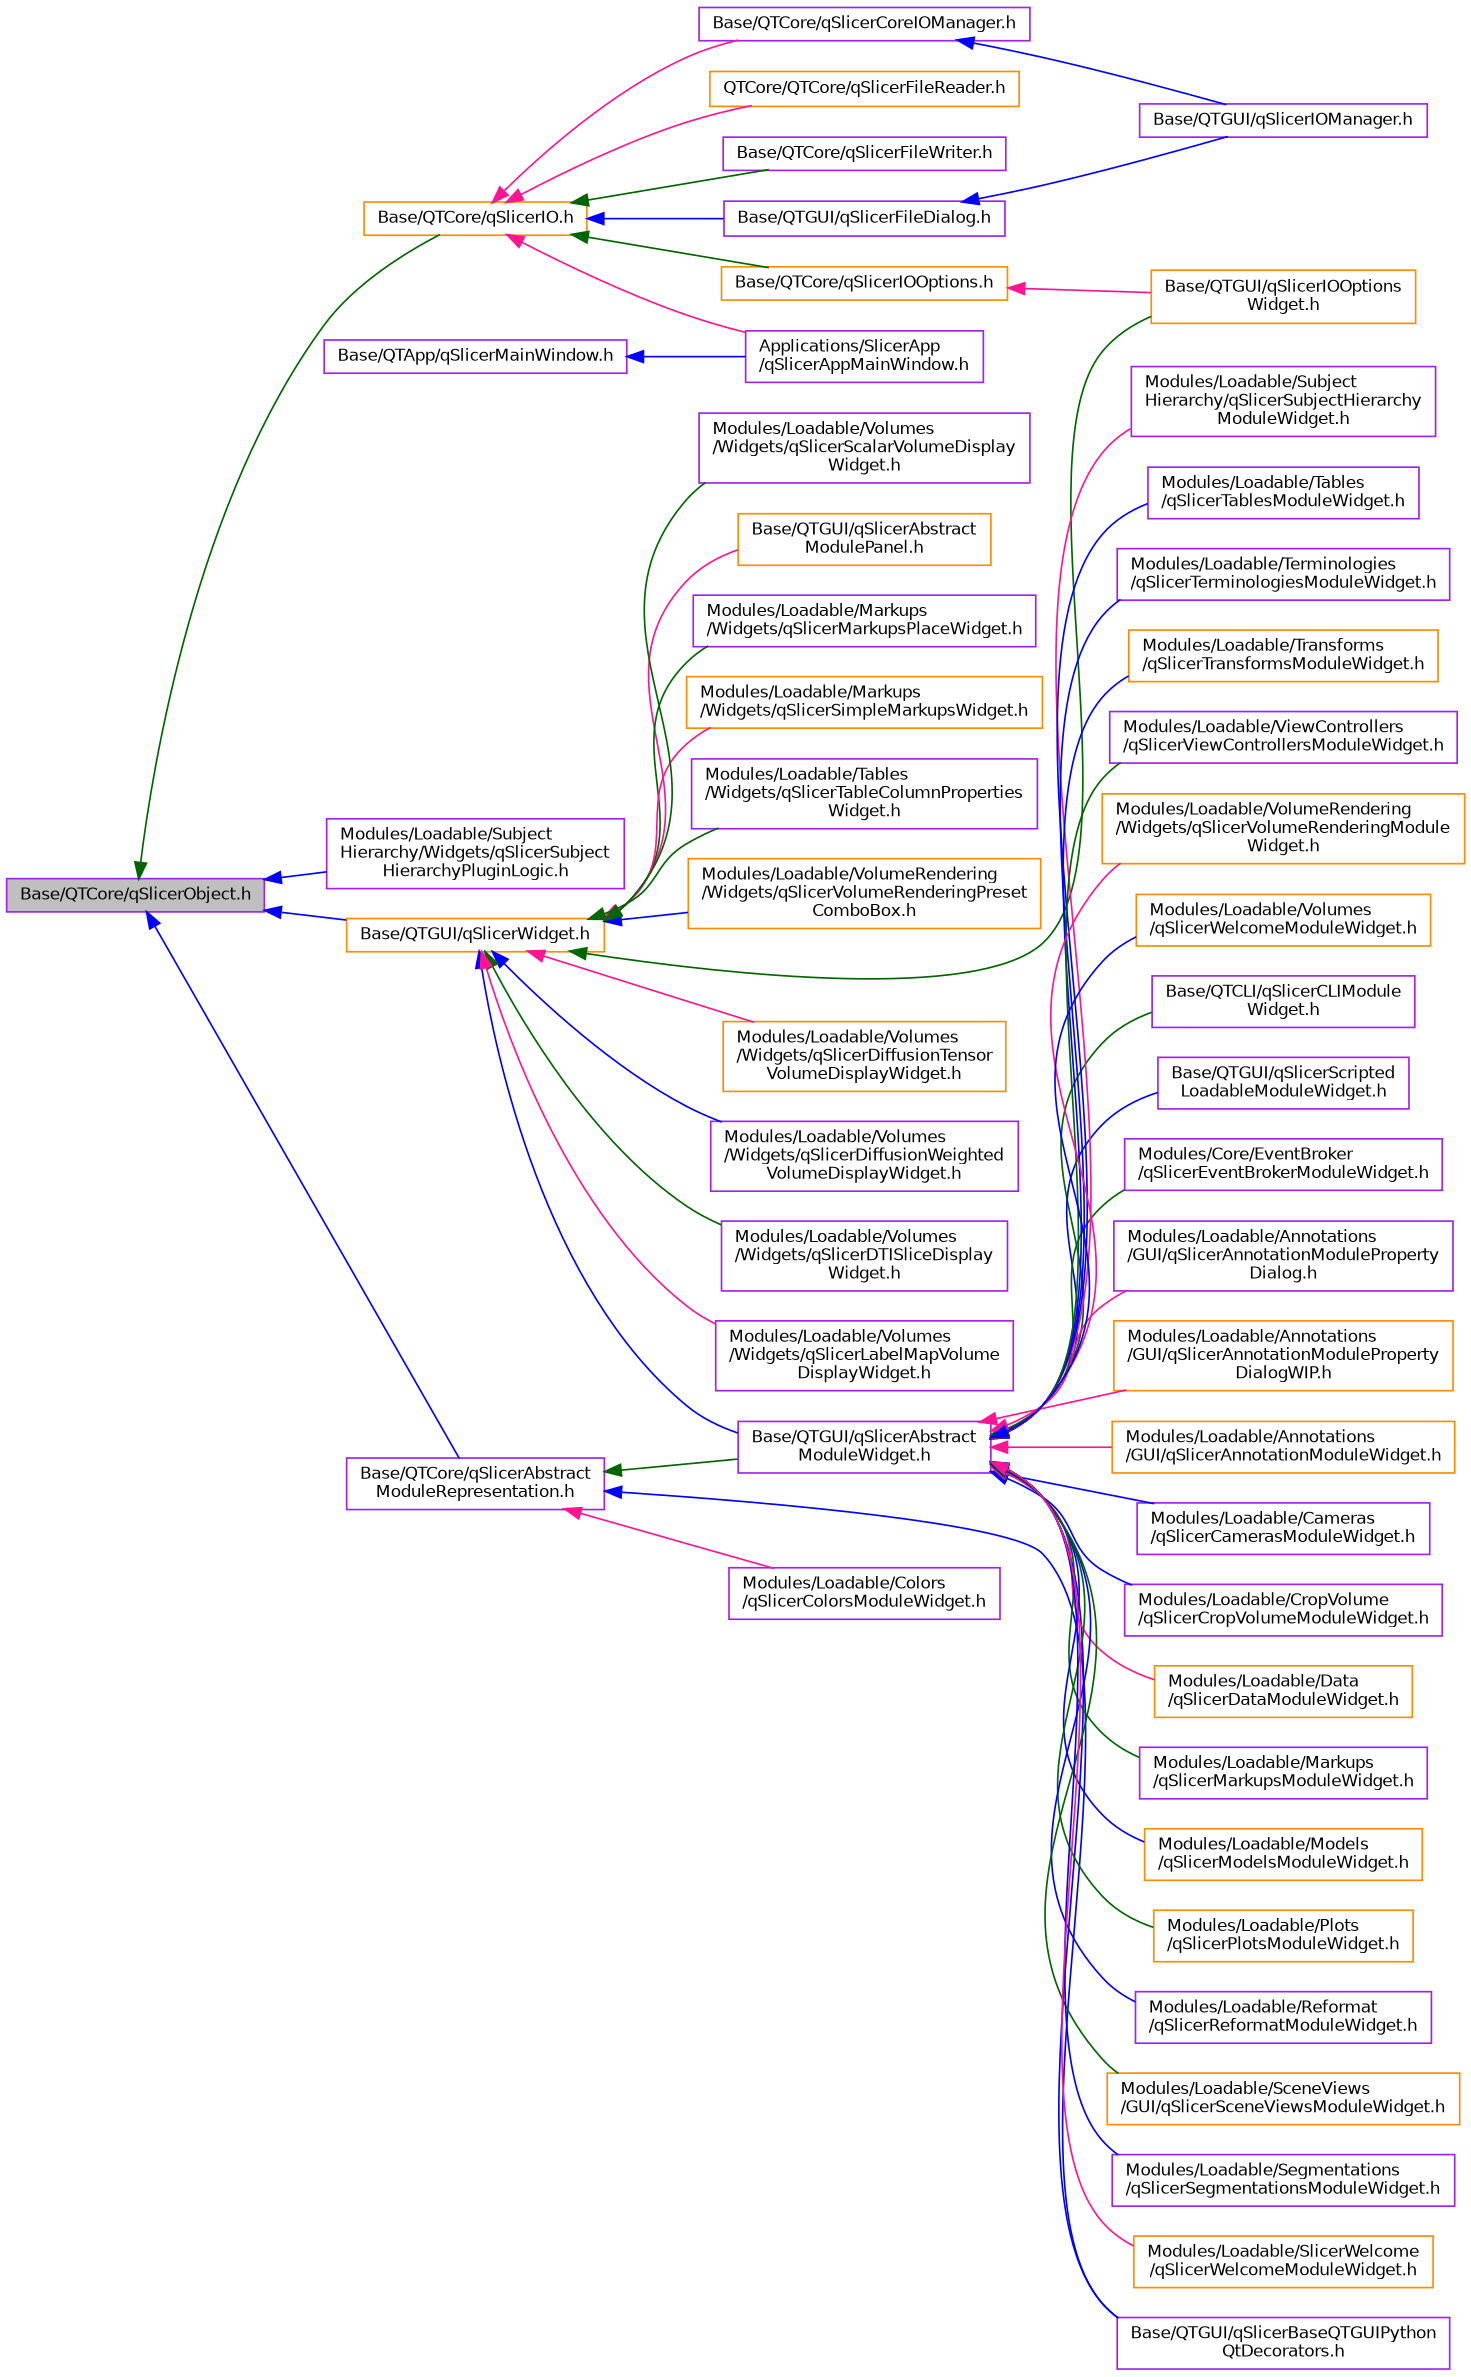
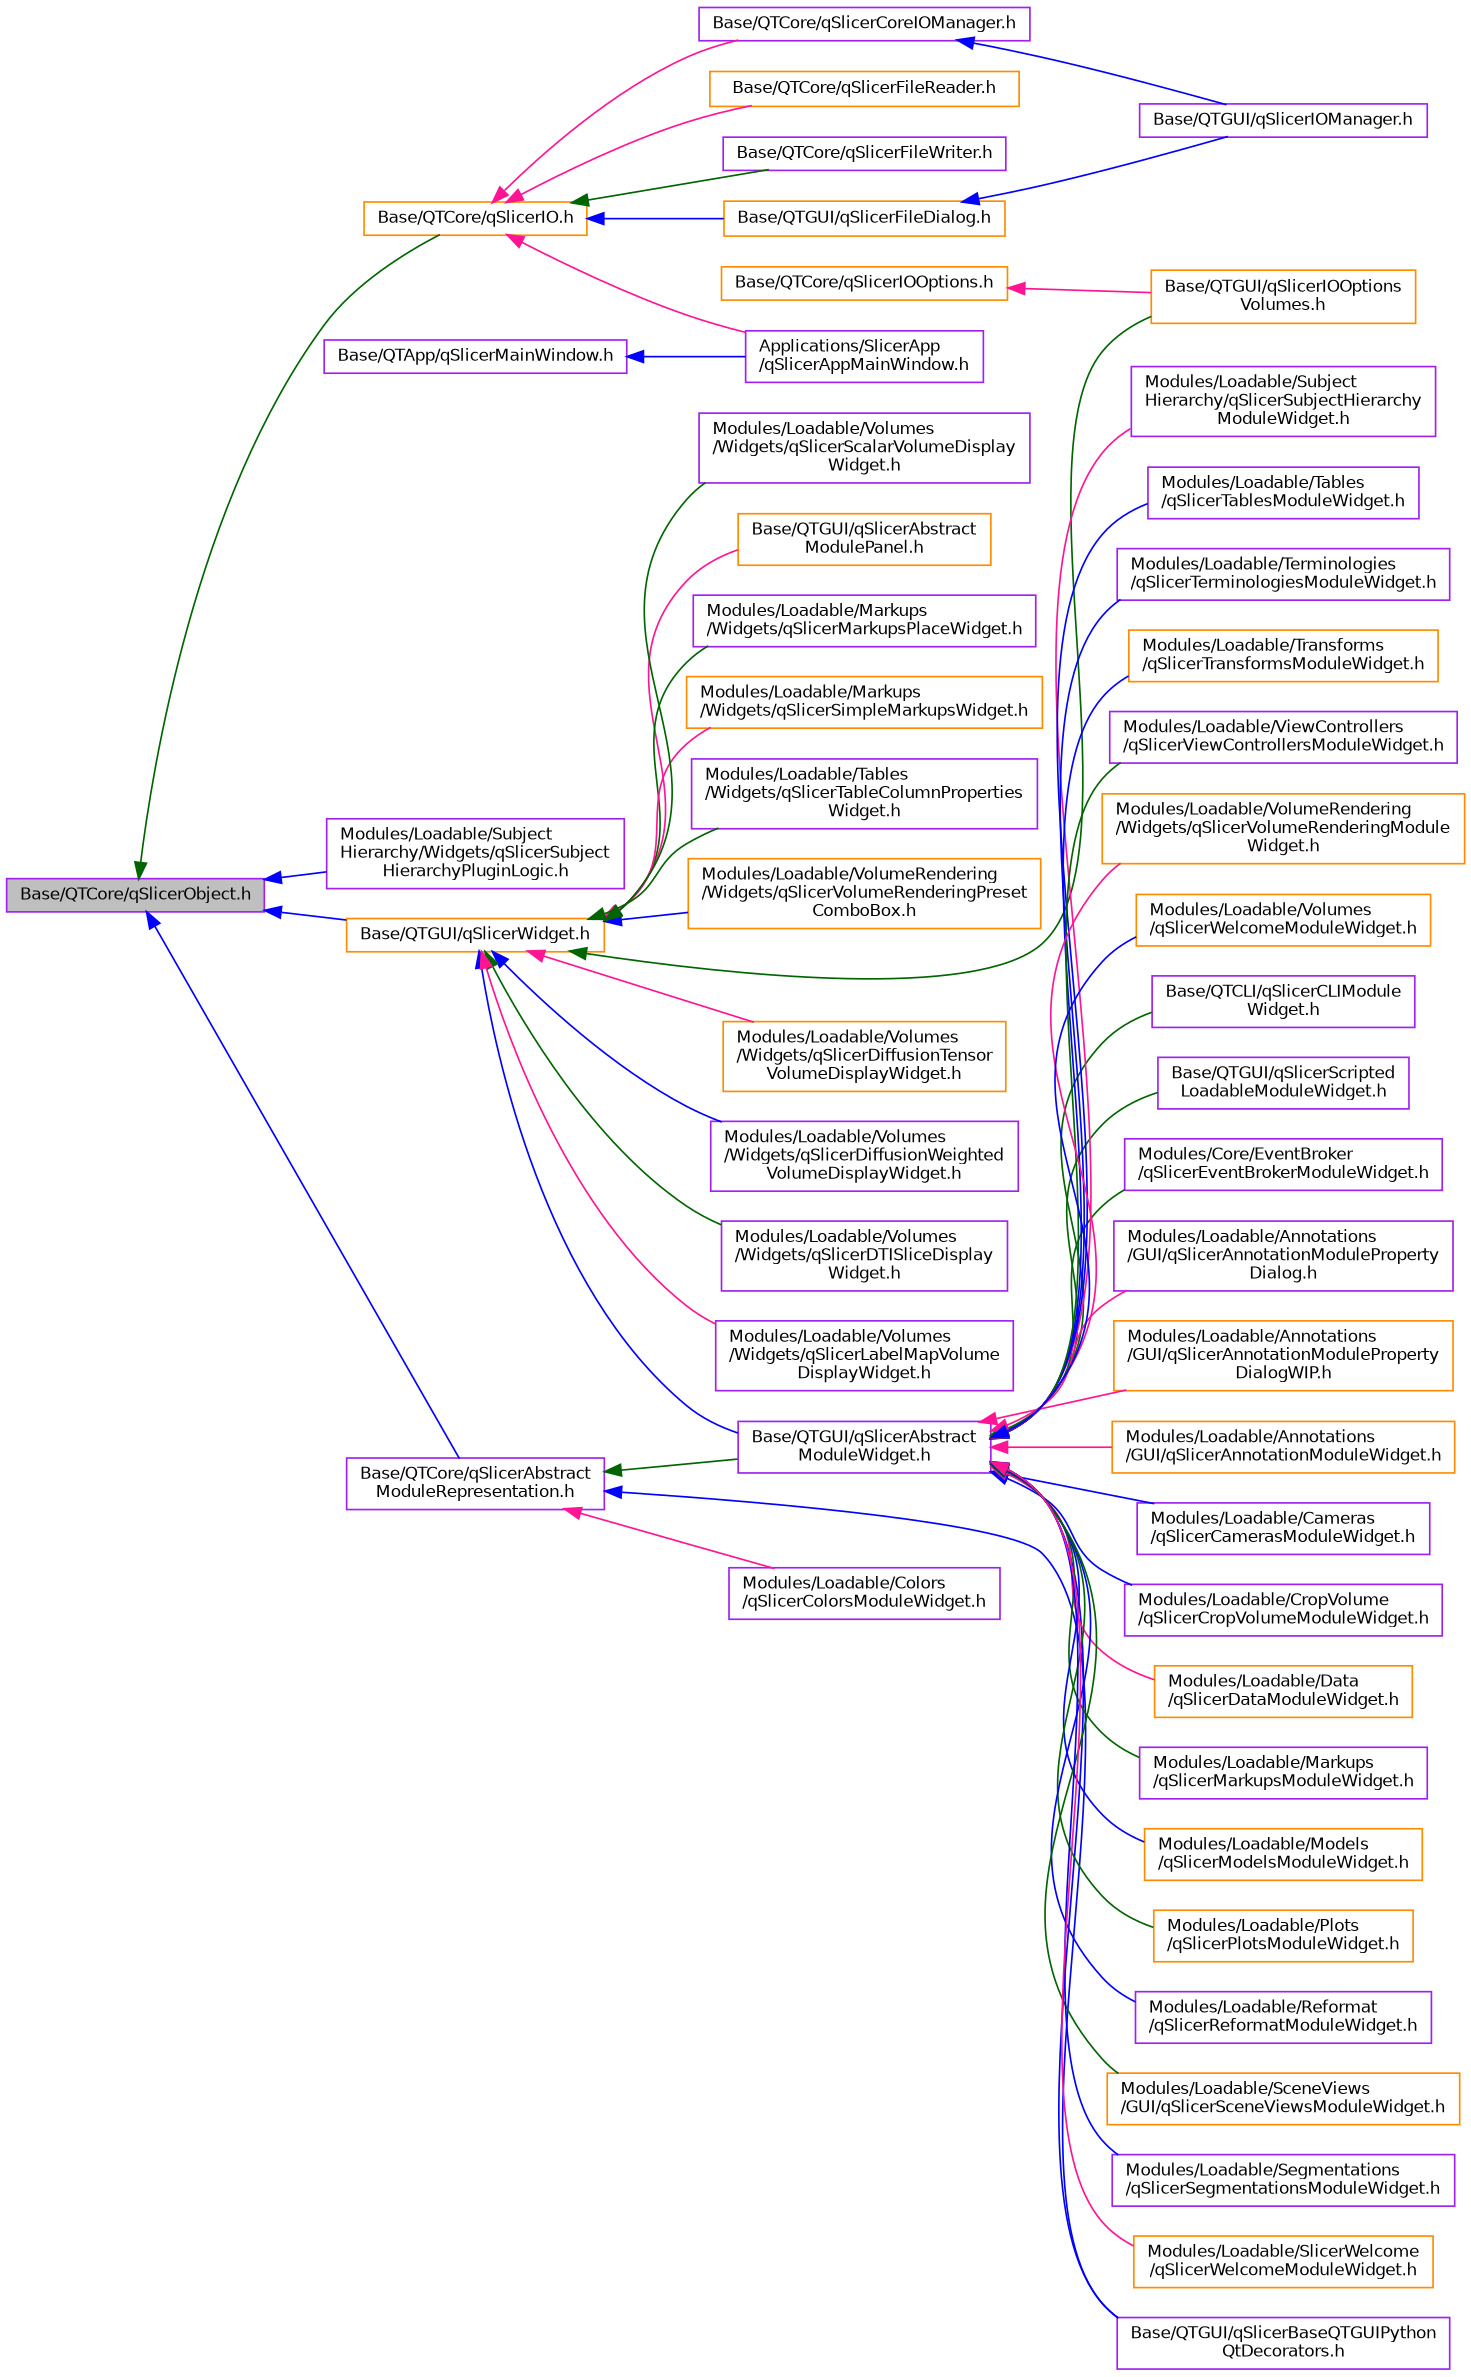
node "QTCore/QTCore/qSlicerFileReader.h": label "QTCore/QTCore/qSlicerFileReader.h" -> "Base/QTCore/qSlicerFileReader.h"
node "Base/QTGUI/qSlicerFileDialog.h": color purple -> darkorange
edge "Base/QTCore/qSlicerIOOptions.h" -> "Base/QTCore/qSlicerIO.h": removed
node "Base/QTGUI/qSlicerIOOptions Widget.h": label "Base/QTGUI/qSlicerIOOptions Widget.h" -> "Base/QTGUI/qSlicerIOOptions Volumes.h"
edge "Base/QTGUI/qSlicerScripted LoadableModuleWidget.h" -> "Base/QTGUI/qSlicerAbstract ModuleWidget.h": color blue -> darkgreen
